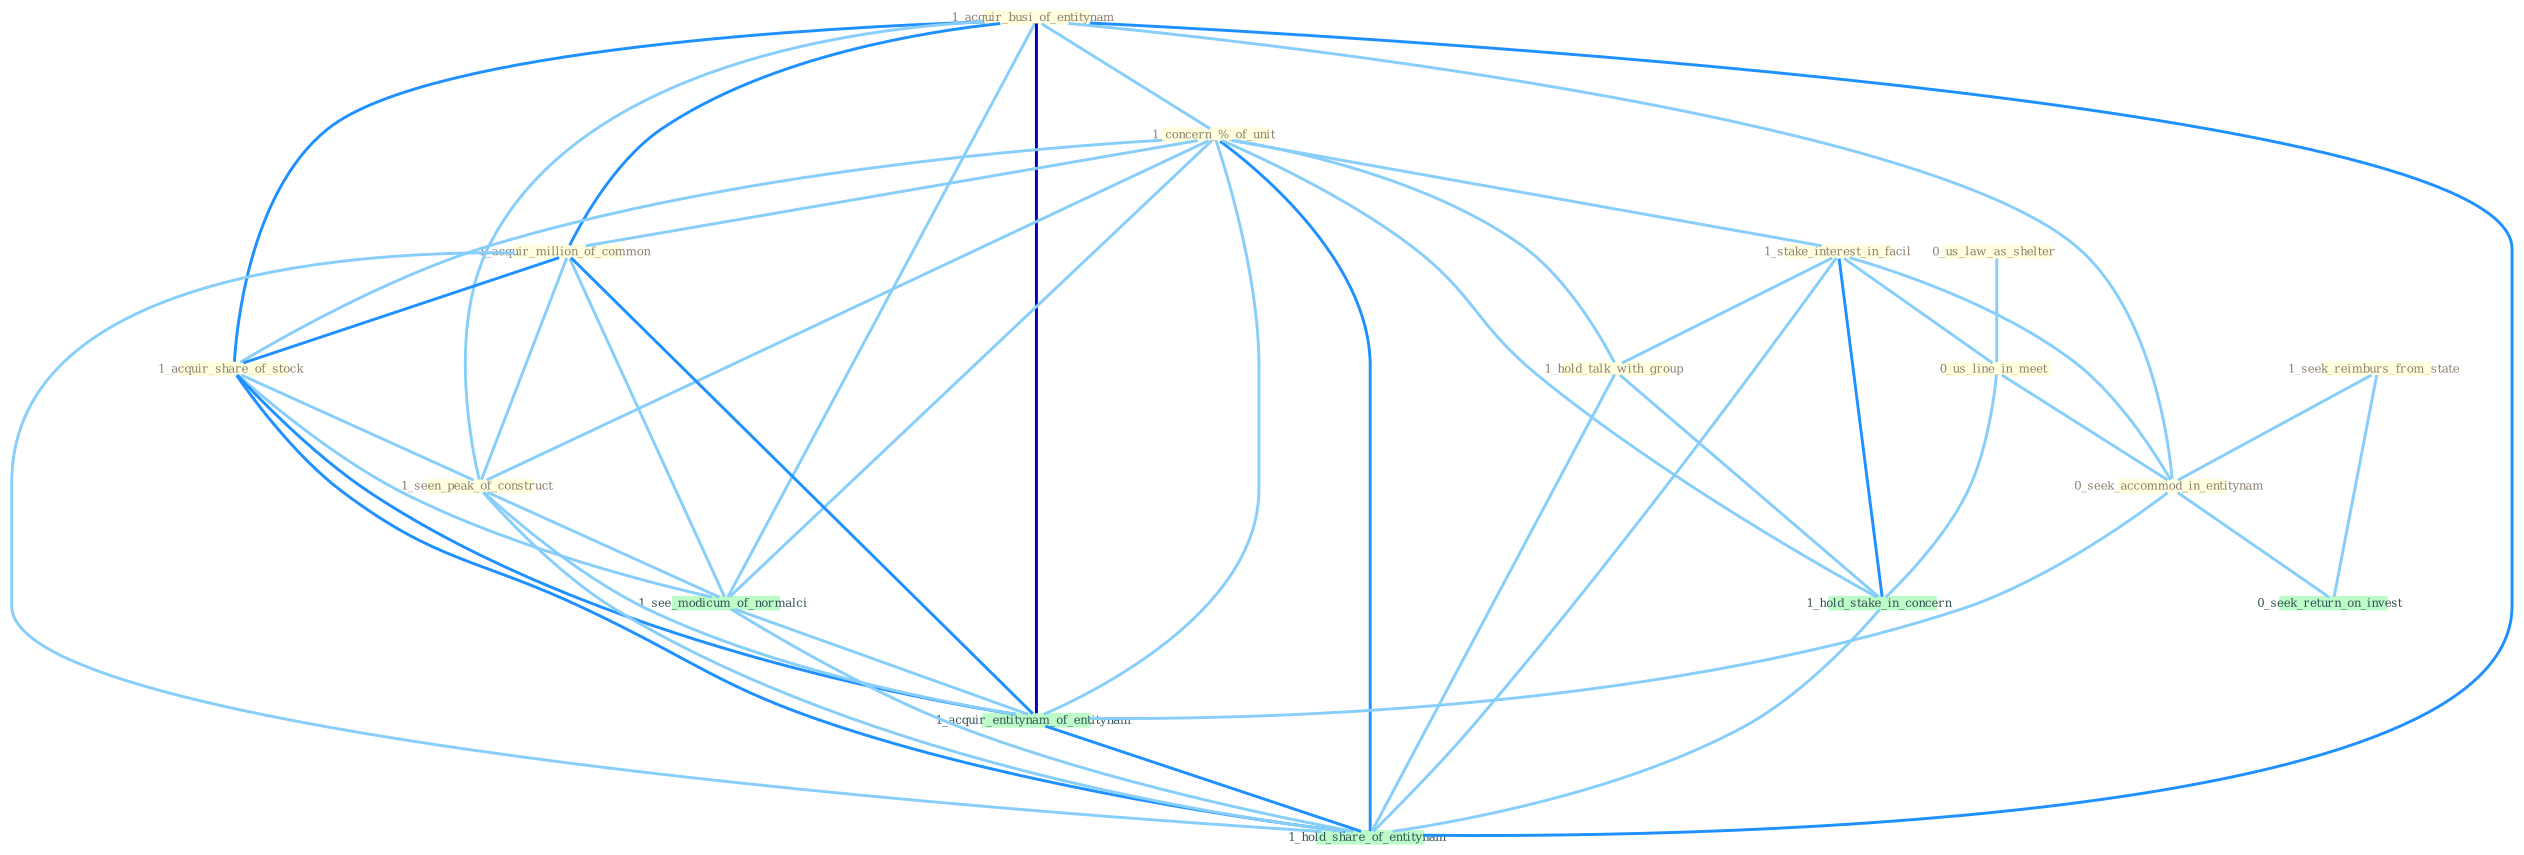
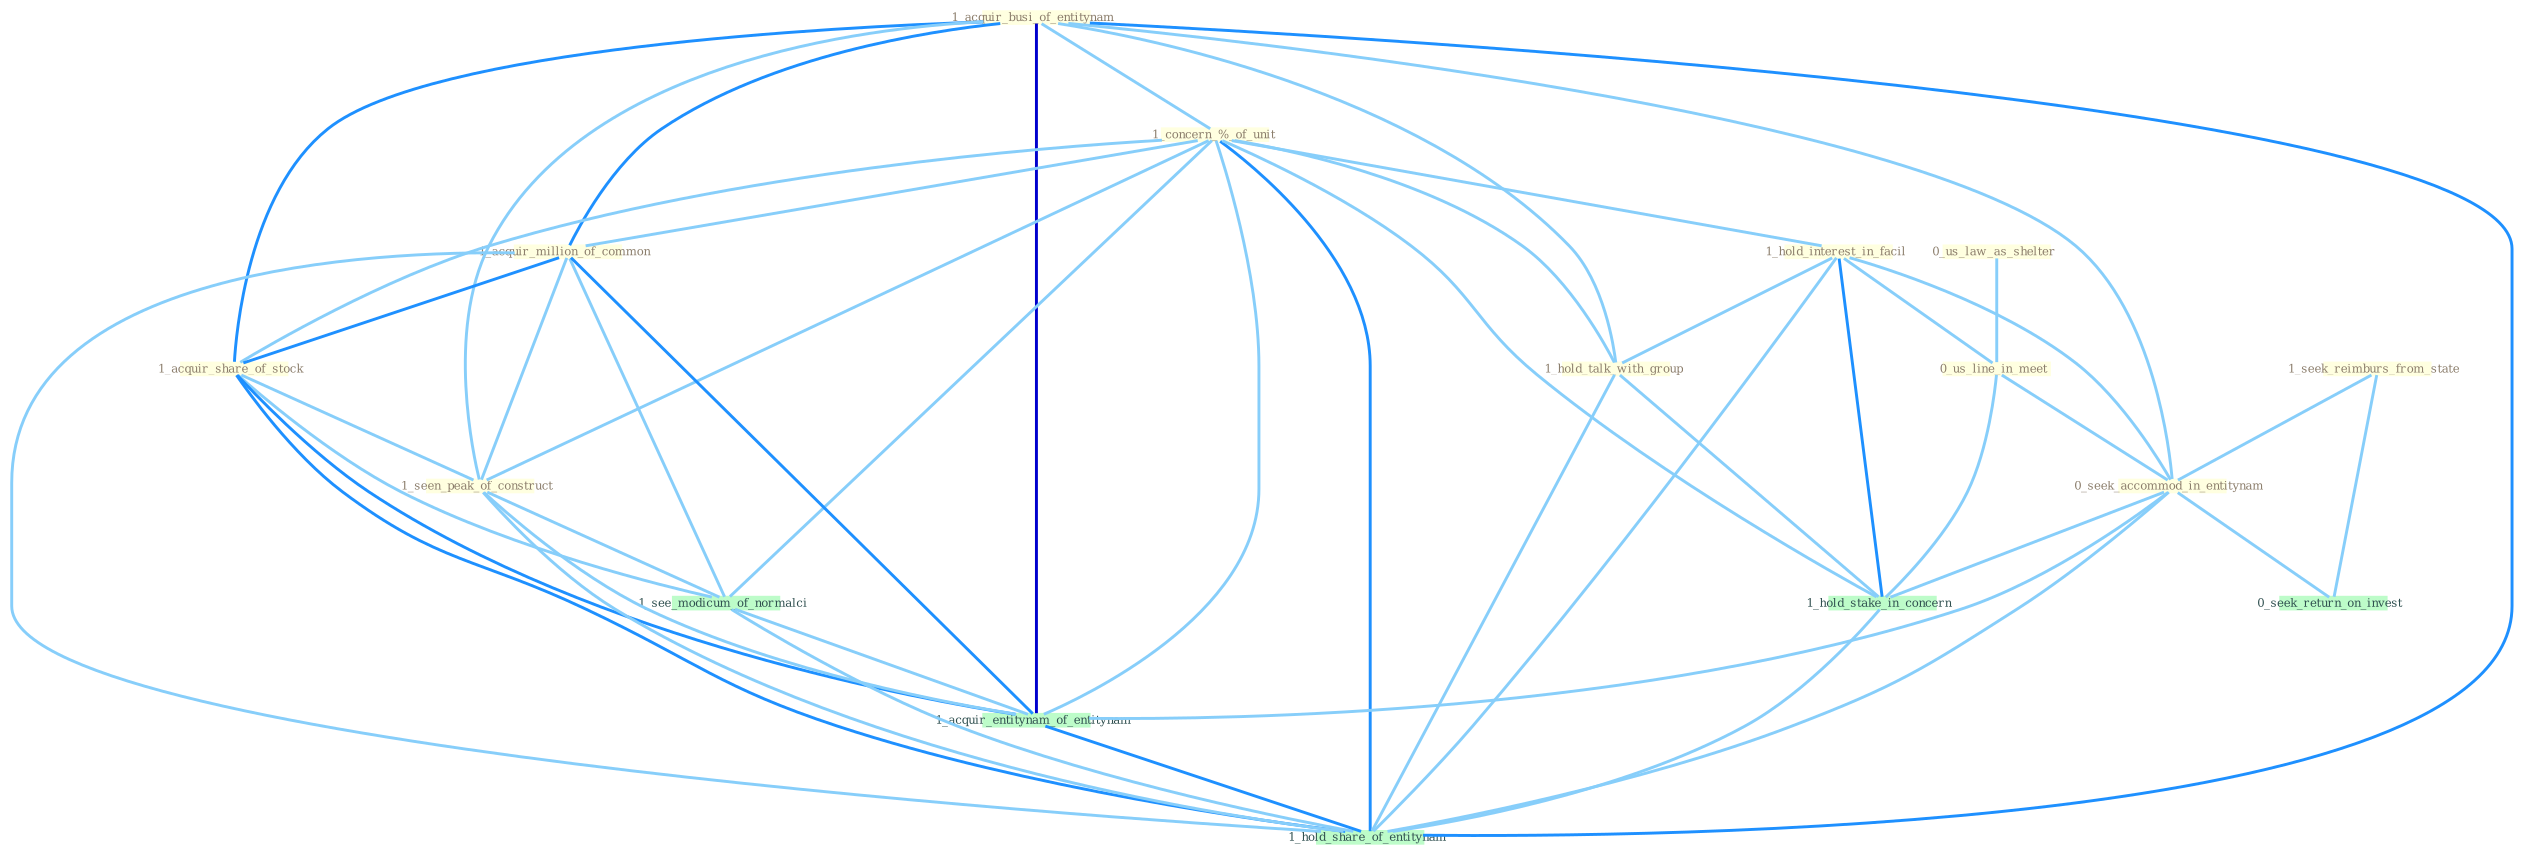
node "1_stake_interest_in_facil": label "1_stake_interest_in_facil" -> "1_hold_interest_in_facil"
edge "1_acquir_busi_of_entitynam" -- "1_see_modicum_of_normalci": now "1_acquir_busi_of_entitynam" -- "1_hold_talk_with_group"
edge "0_seek_accommod_in_entitynam" -- "1_hold_stake_in_concern": added
edge "0_seek_accommod_in_entitynam" -- "1_hold_share_of_entitynam": added
